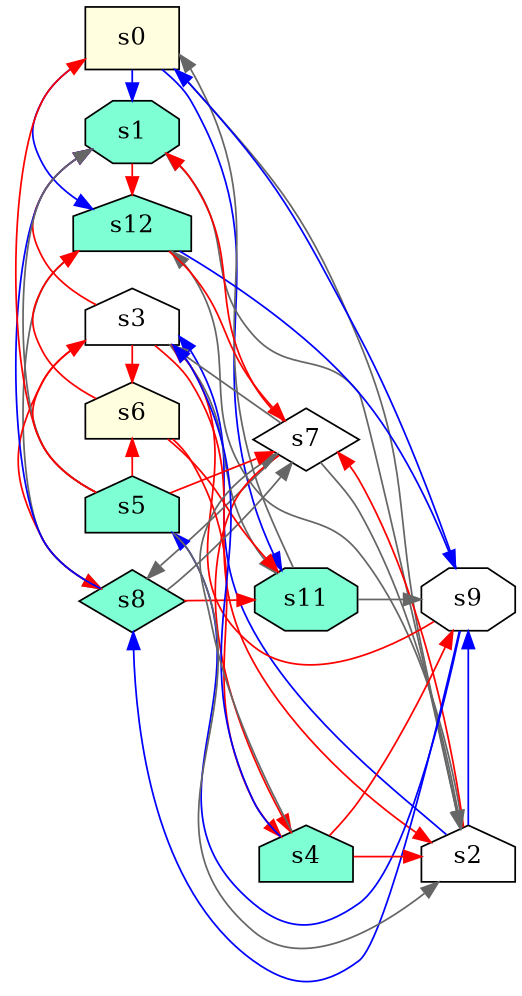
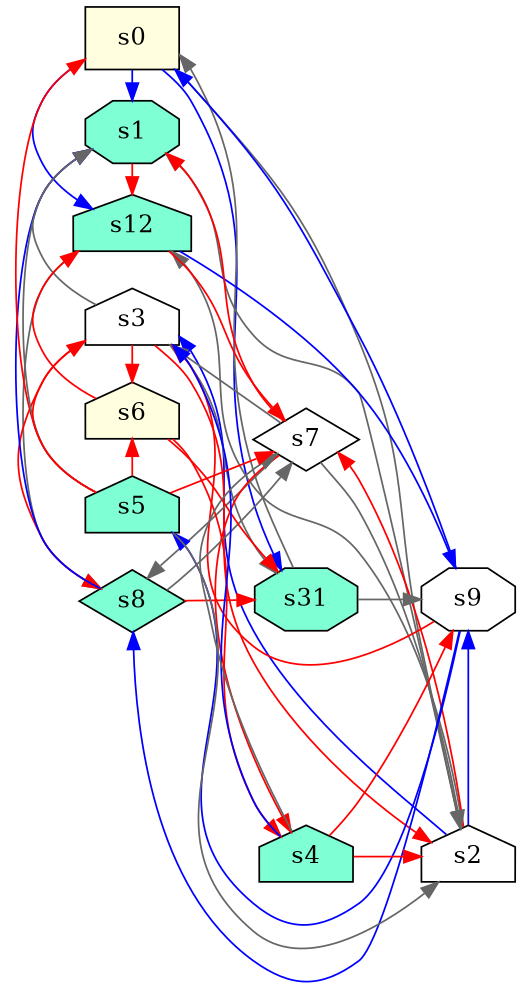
edge "s3" -> "s1": color red -> gray40
node "s11": label "s11" -> "s31"
